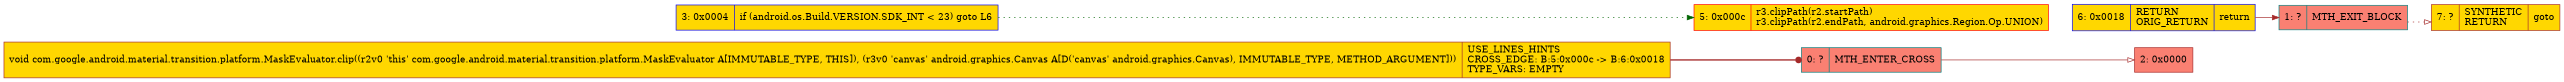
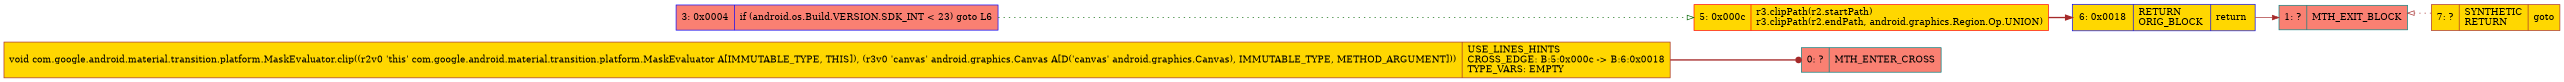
node "3: 0x0004": fillcolor gold -> salmon
edge "3: 0x0004" -> "5: 0x000c": arrowhead normal -> onormal
edge "5: 0x000c" -> "6: 0x0018": added
node "6: 0x0018": text "ORIG_RETURN" -> "ORIG_BLOCK"
edge "1: ?" -> "7: ?": reversed
node "2: 0x0000": removed
